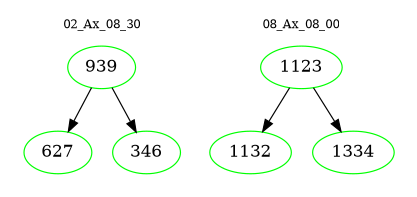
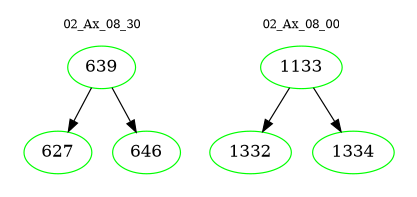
cluster "08_Ax_08_00": label "08_Ax_08_00" -> "02_Ax_08_00"
node "939": label "939" -> "639"
node "1123": label "1123" -> "1133"
node "346": label "346" -> "646"
node "1132": label "1132" -> "1332"
